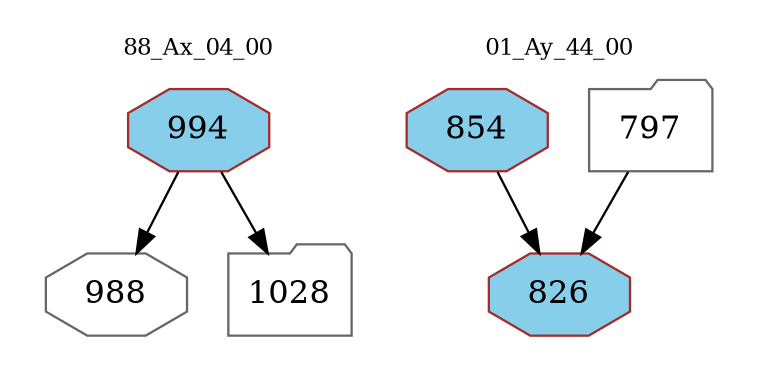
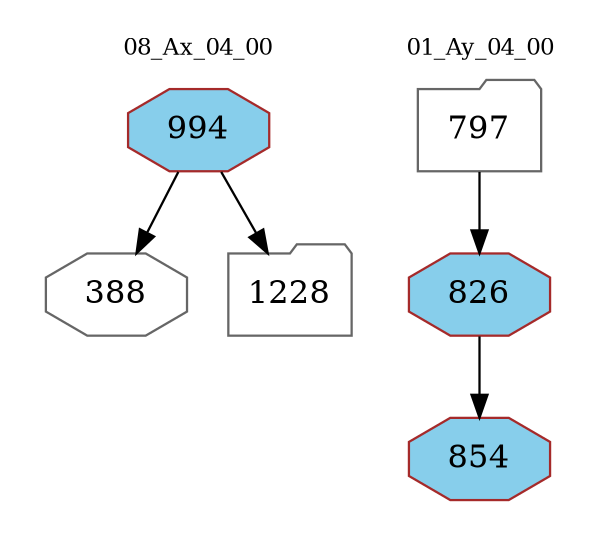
cluster "88_Ax_04_00": label "88_Ax_04_00" -> "08_Ax_04_00"
cluster "01_Ay_44_00": label "01_Ay_44_00" -> "01_Ay_04_00"
edge "854" -> "826": reversed
node "988": label "988" -> "388"
node "1028": label "1028" -> "1228"
